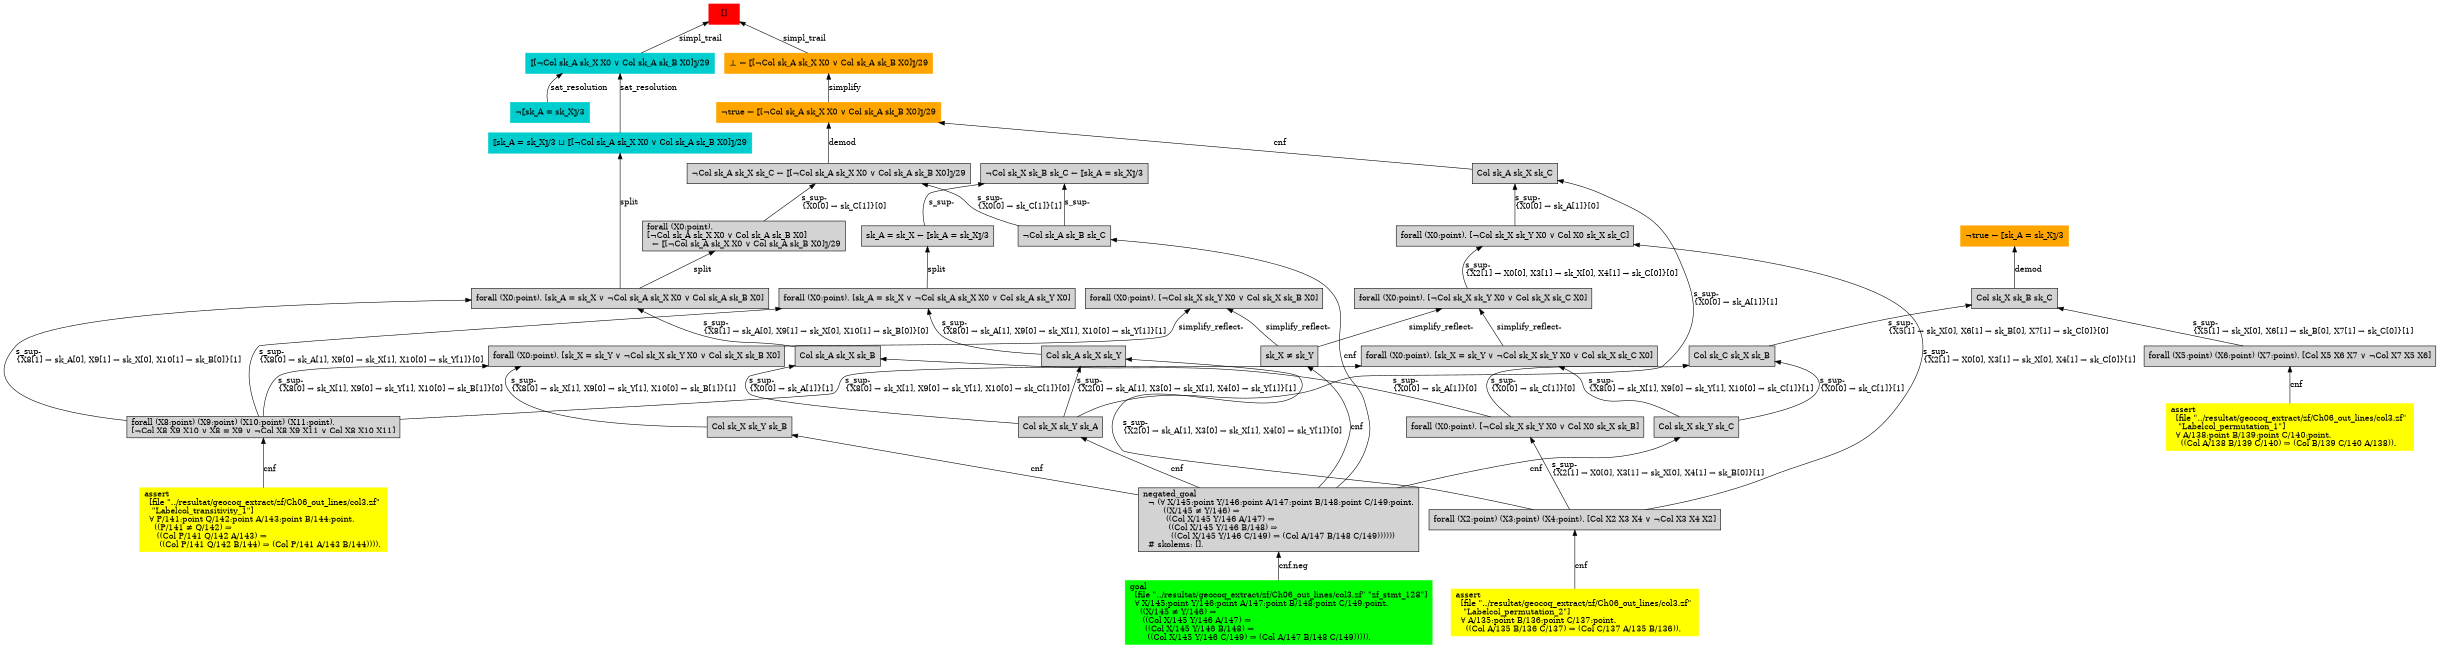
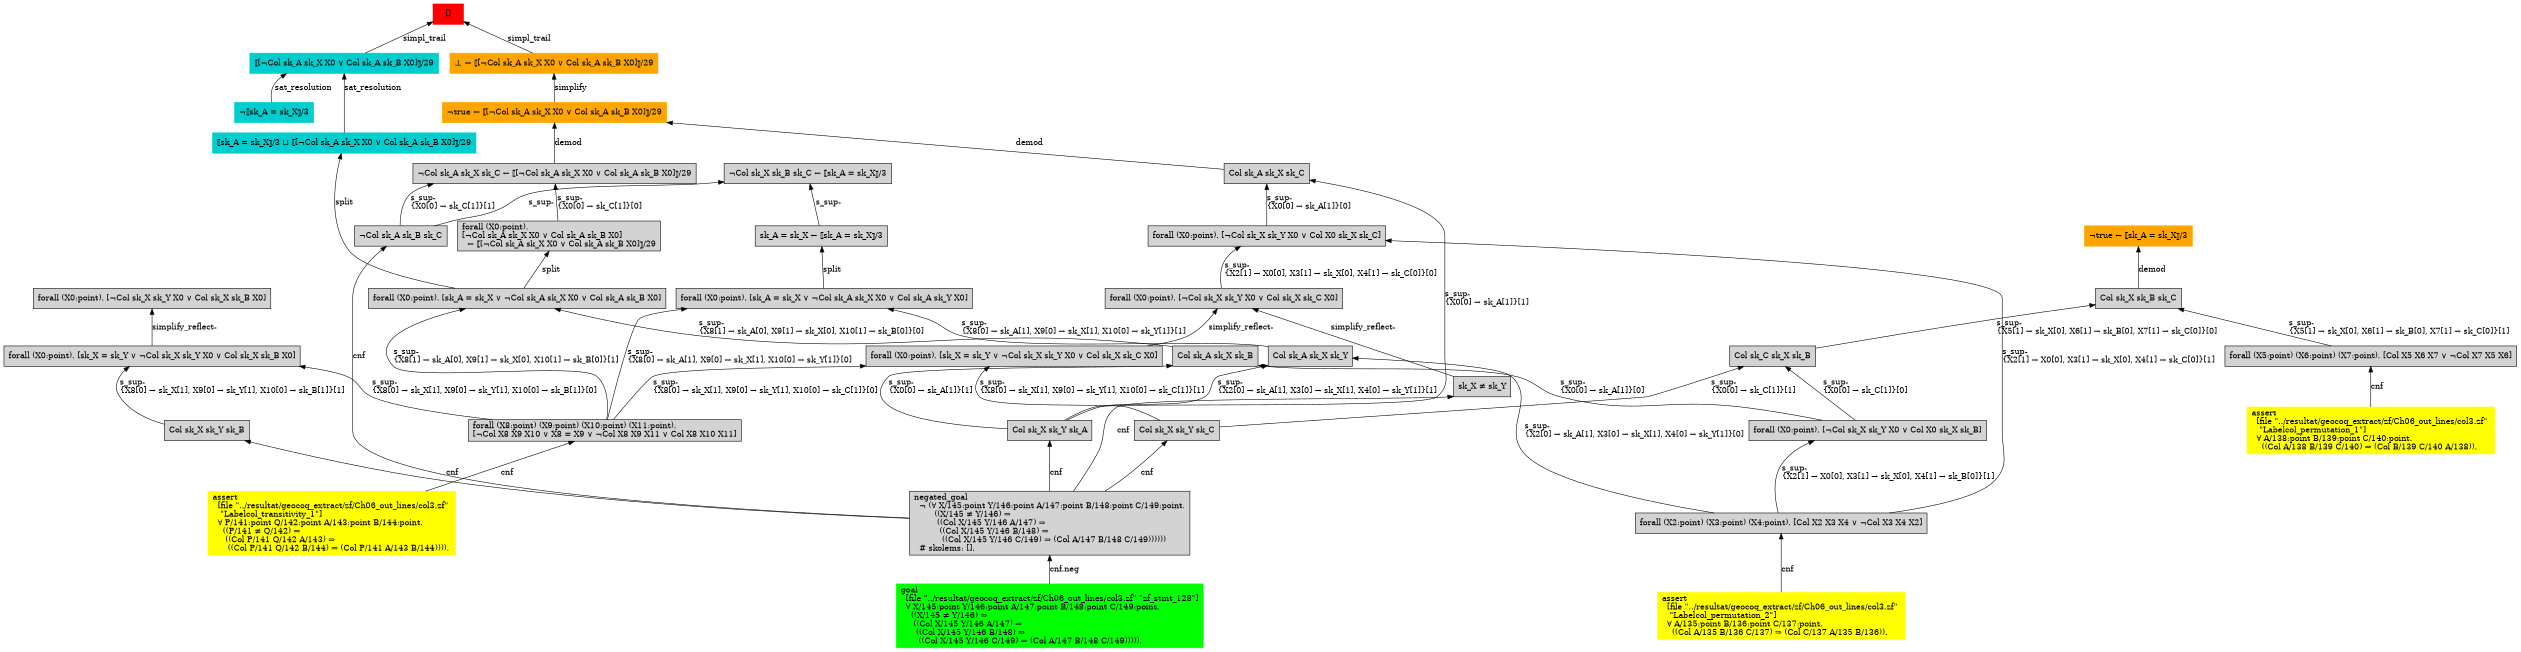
edge "Col sk_A sk_X sk_C" -> "¬true ← ⟦[¬Col sk_A sk_X X0 ∨ Col sk_A sk_B X0]⟧/29": label "cnf" -> "demod"
edge "sk_X ≠ sk_Y" -> "forall (X0:point). [¬Col sk_X sk_Y X0 ∨ Col sk_X sk_B X0]": removed, label "simplify_reflect-"
